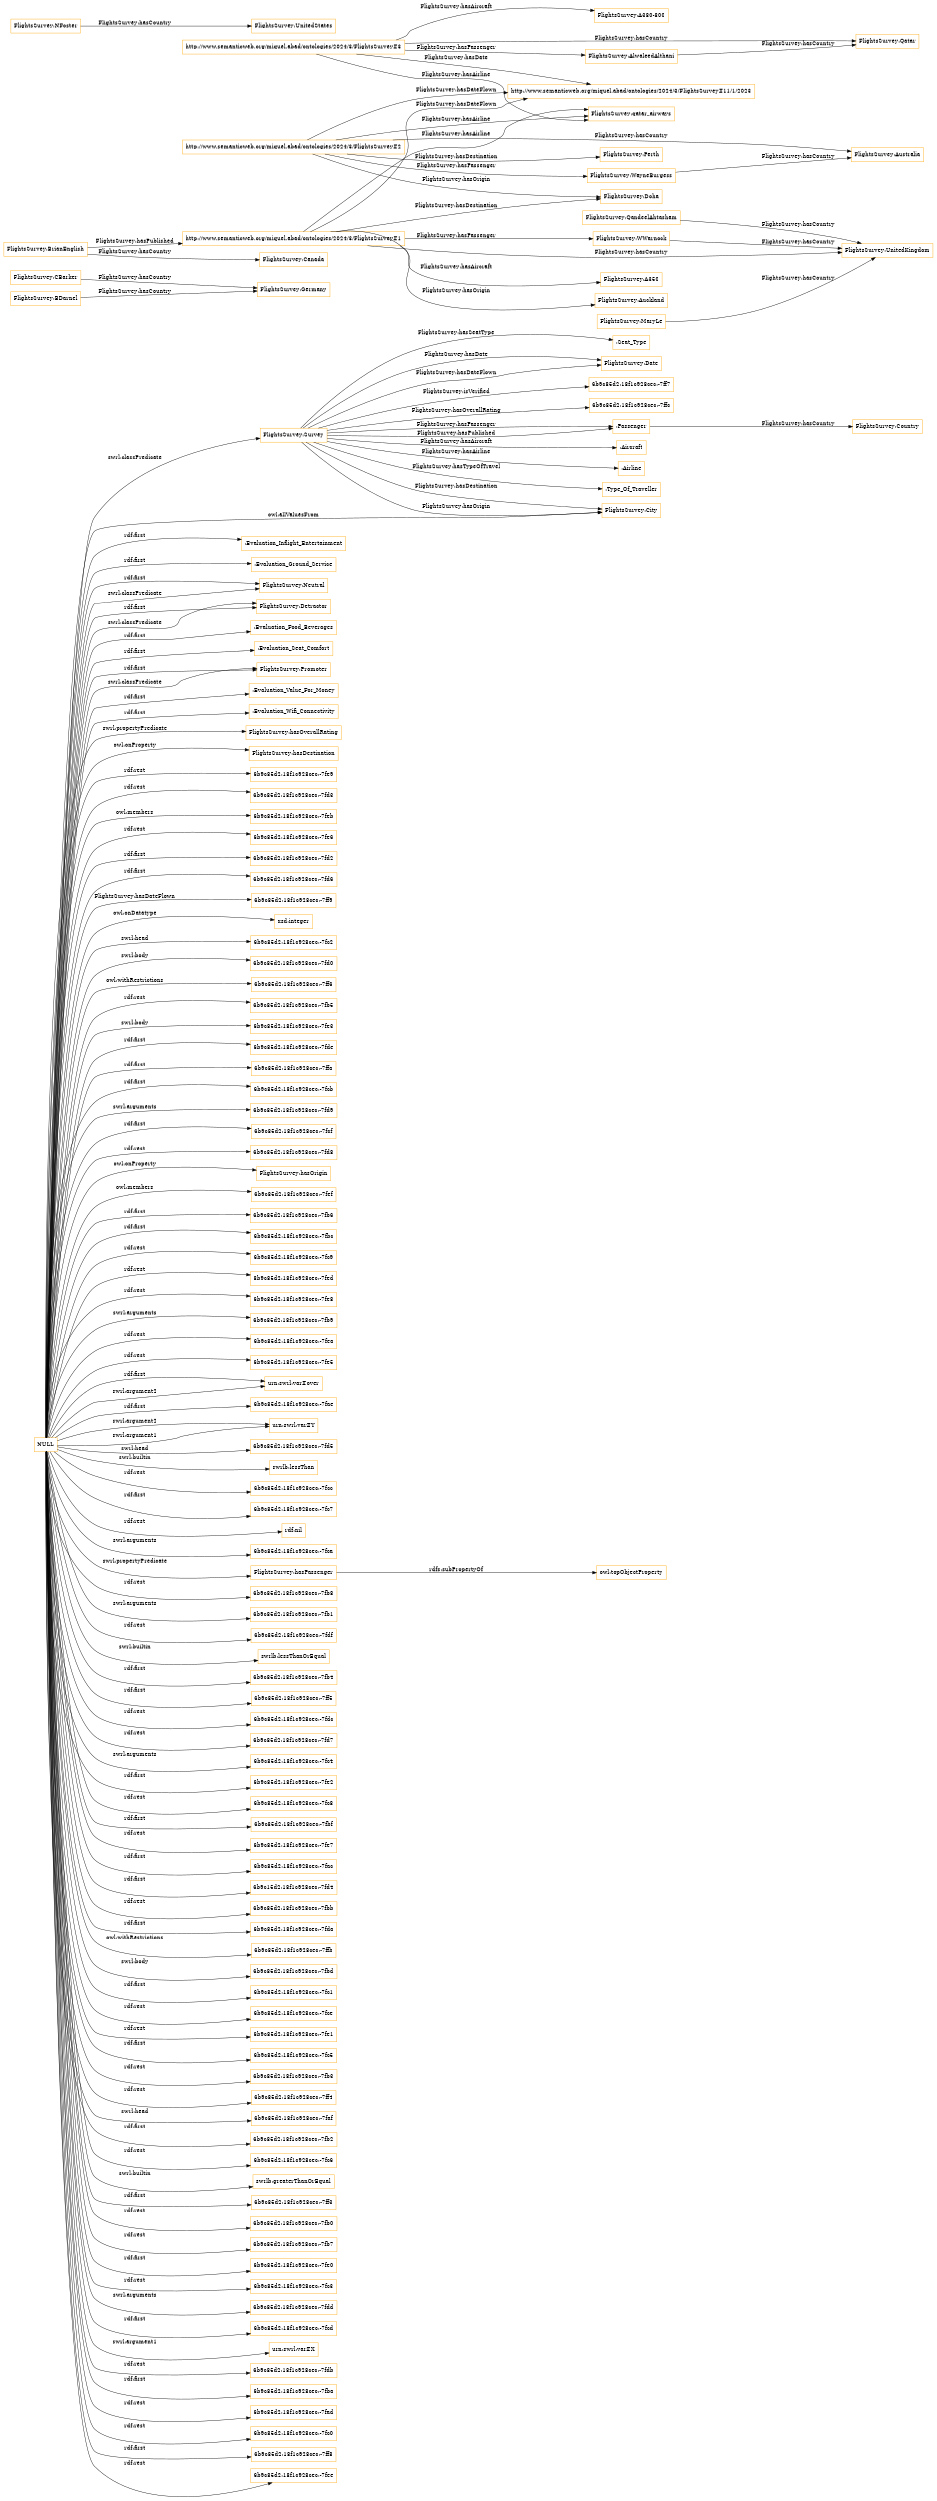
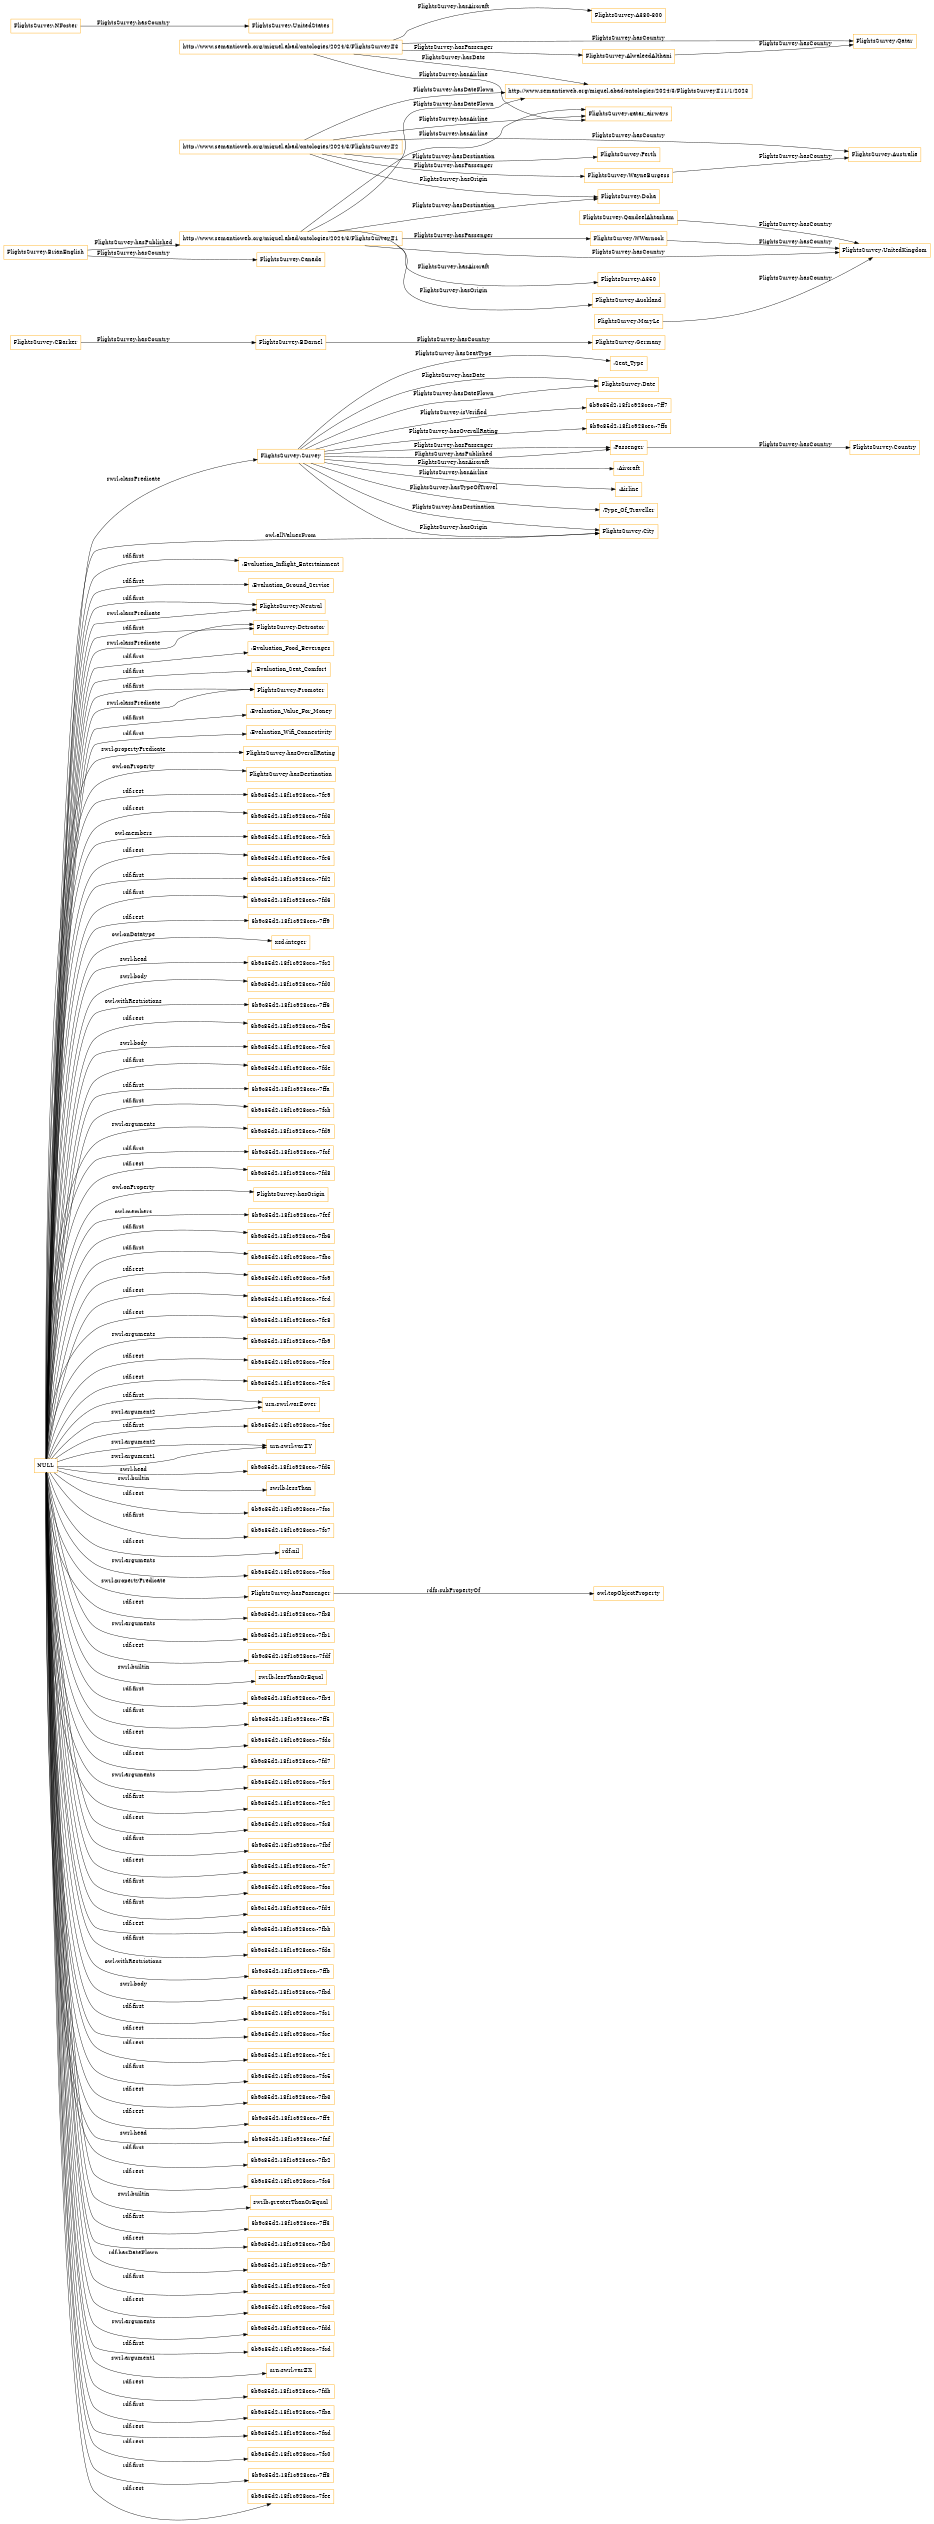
edge "FlightsSurvey:CBarker" -> "FlightsSurvey:Germany": now "FlightsSurvey:CBarker" -> "FlightsSurvey:BDarnel"
edge "NULL" -> "6b9c85d2:18f1c928cec:-7ff9": label "FlightsSurvey:hasDateFlown" -> "rdf:rest"
edge "NULL" -> "6b9c85d2:18f1c928cec:-7fb7": label "rdf:rest" -> "rdf:hasDateFlown"
